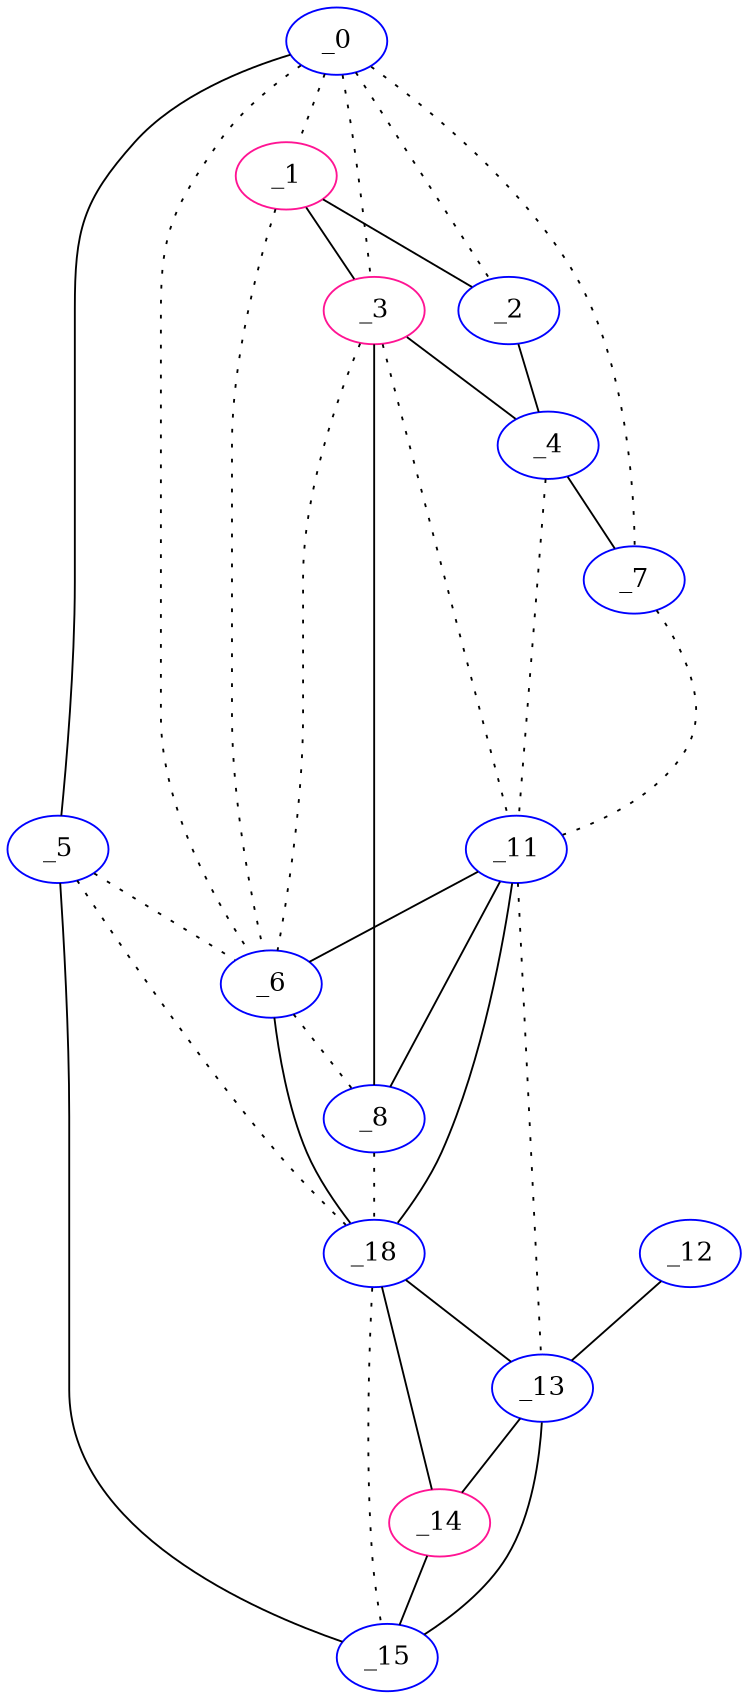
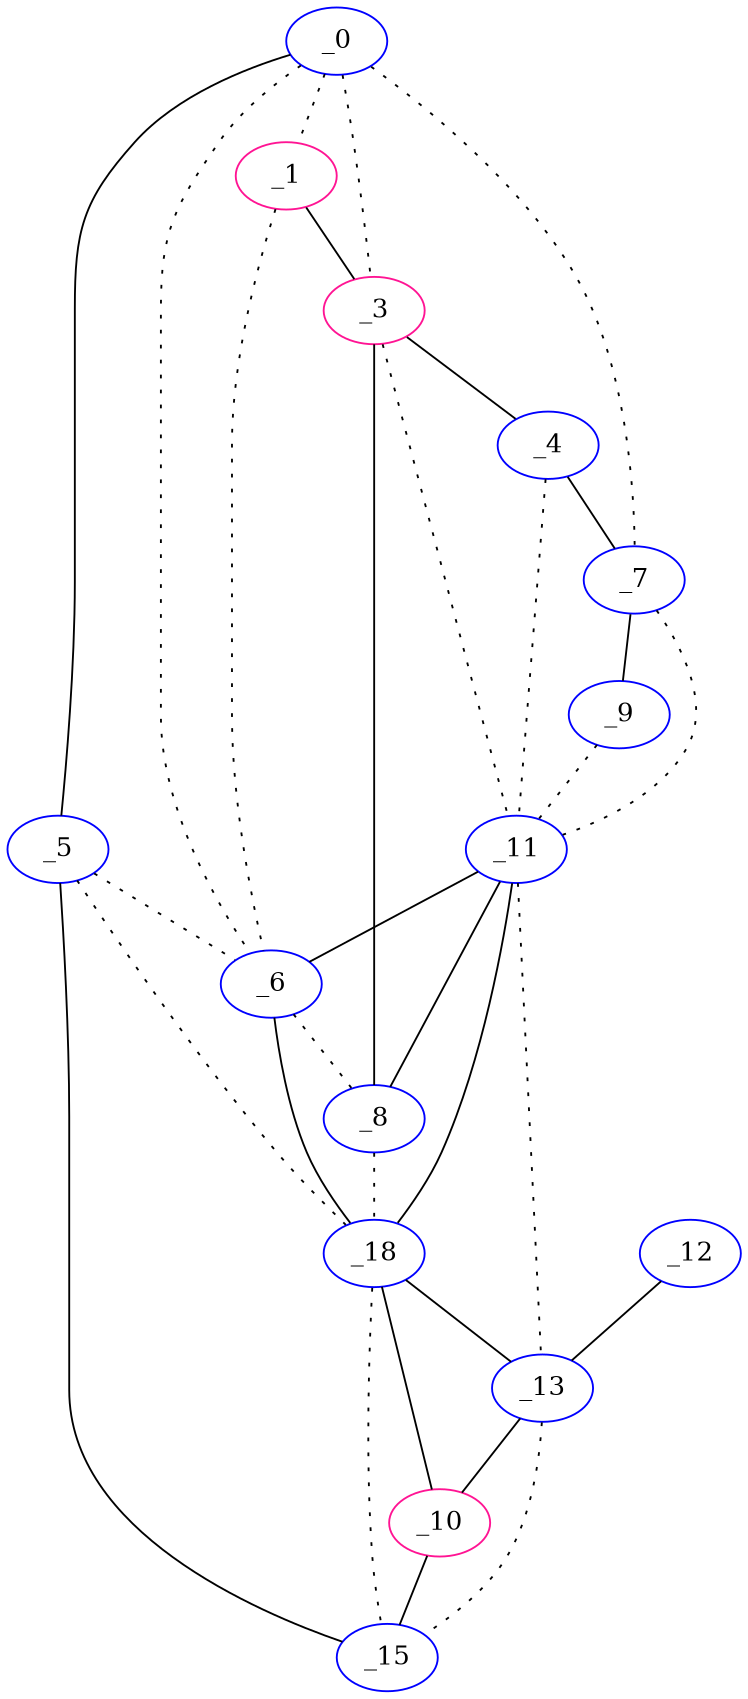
node "_2": removed
edge "_3" -- "_6": removed
node "_9": added
node "_14": label "_14" -> "_10"
edge "_13" -- "_15": style solid -> dotted
